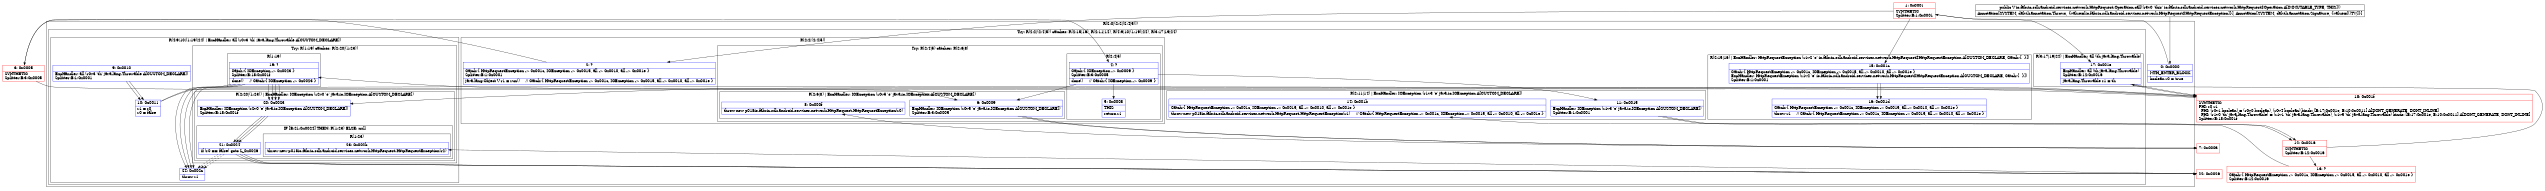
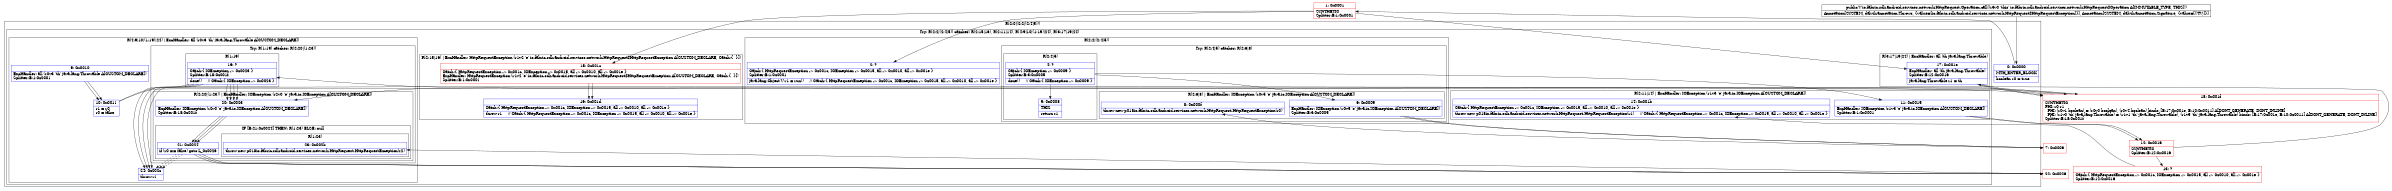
node "3: 0x0005": removed
node "15: 0x001c": color blue -> red
